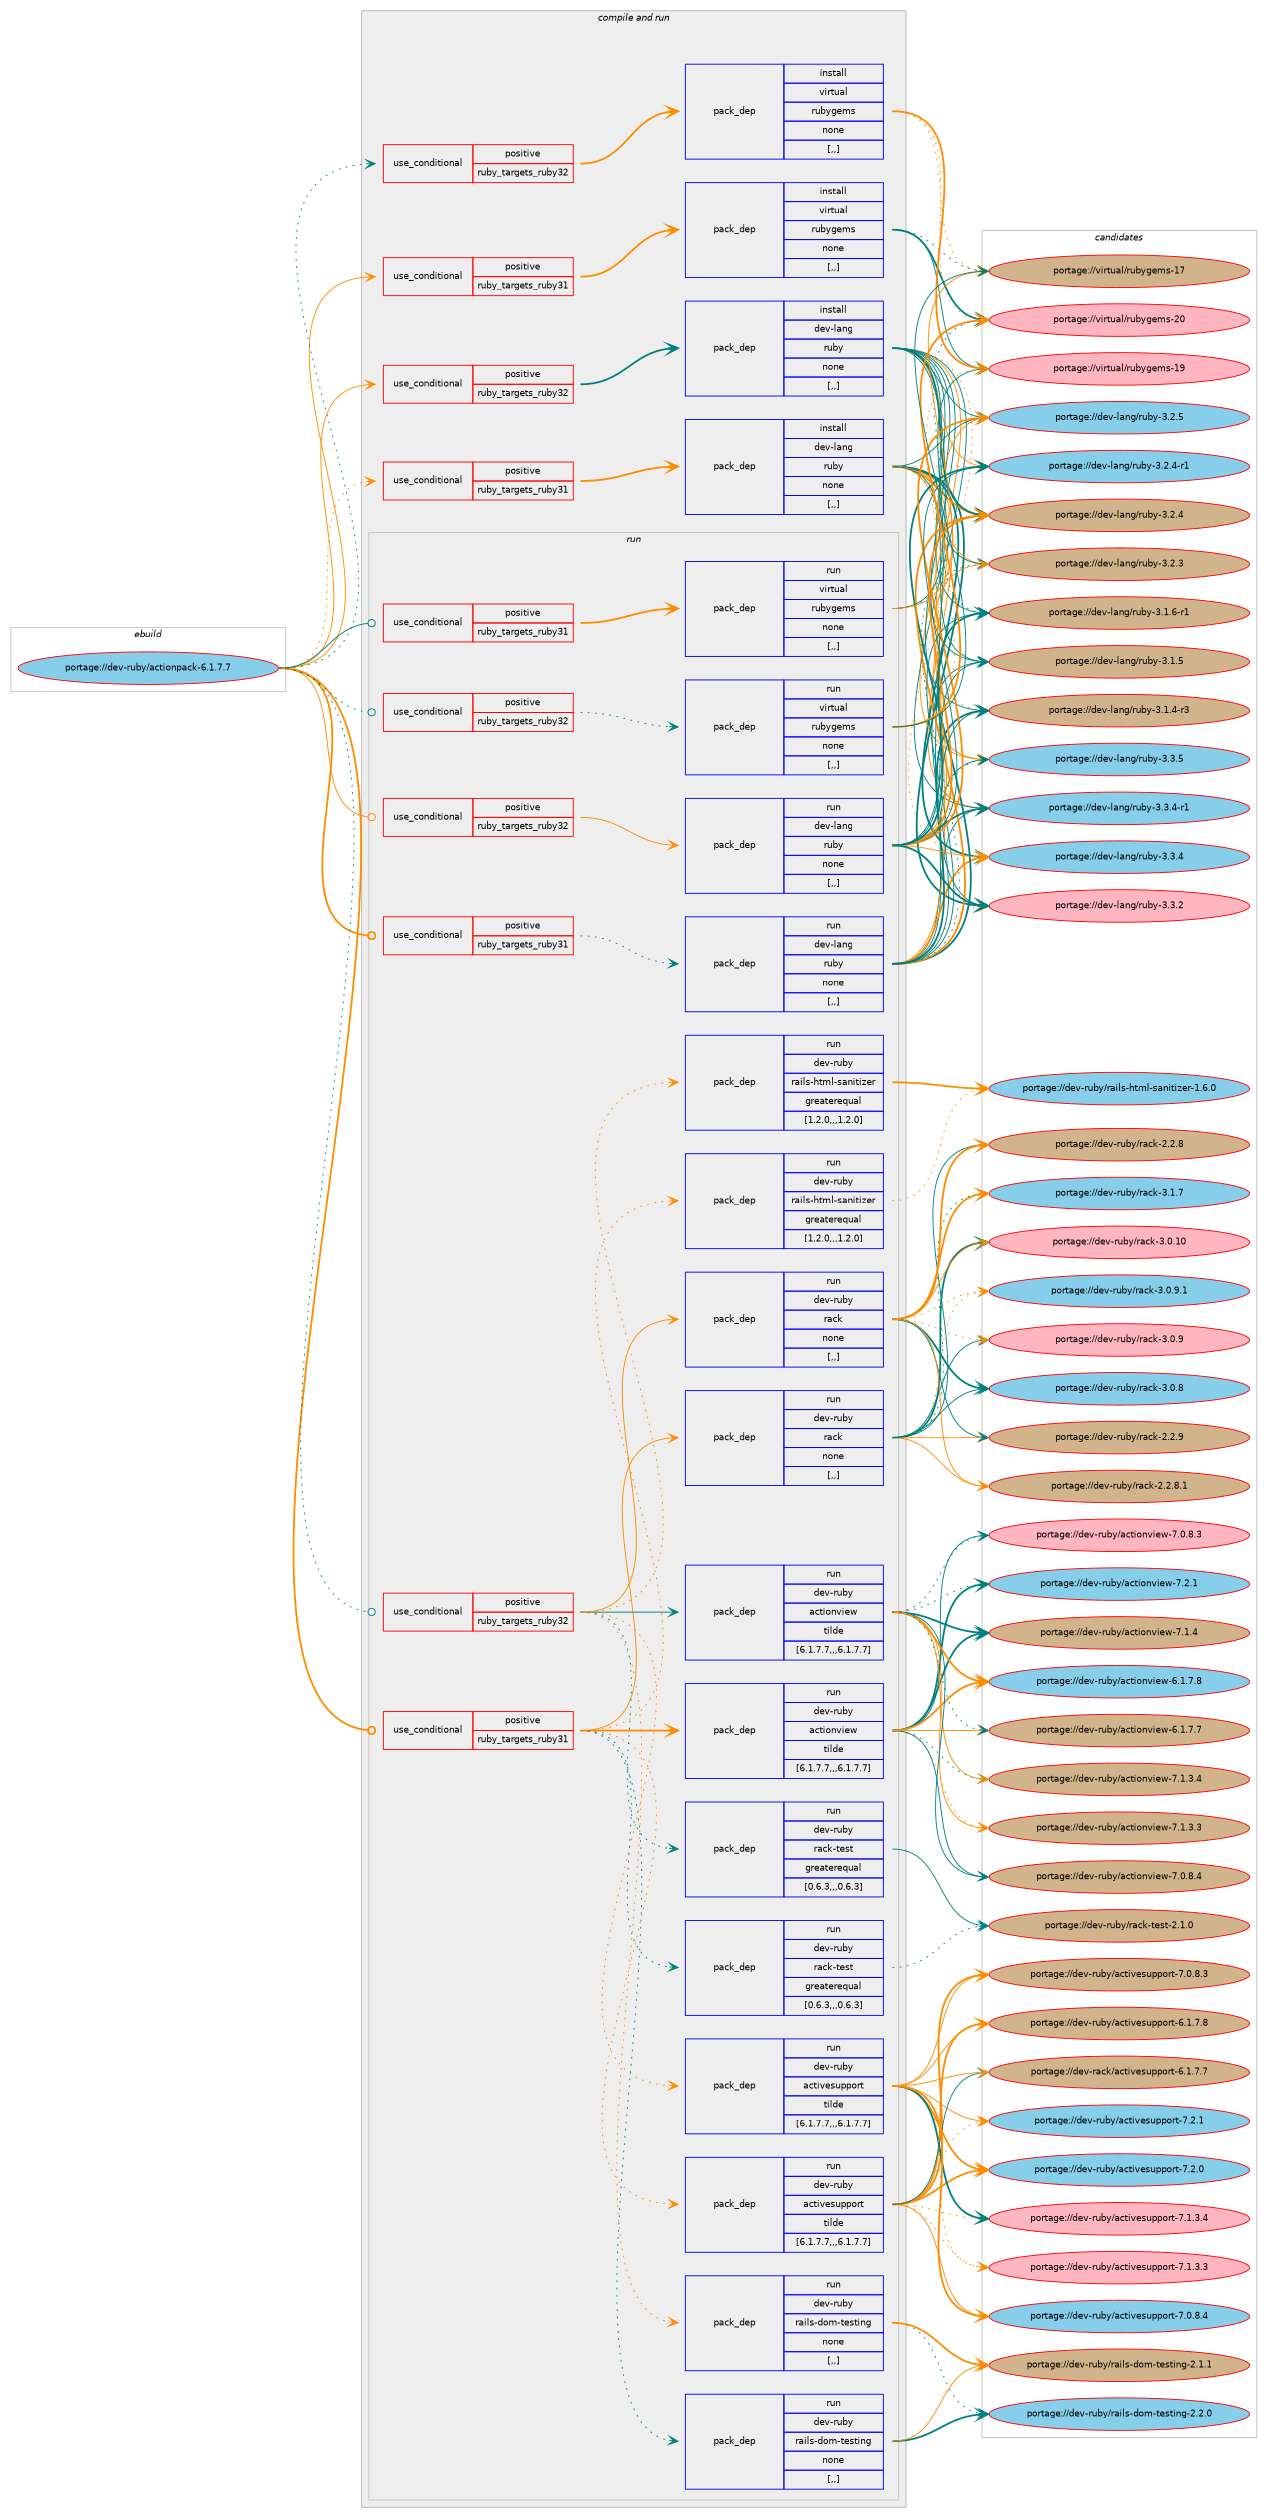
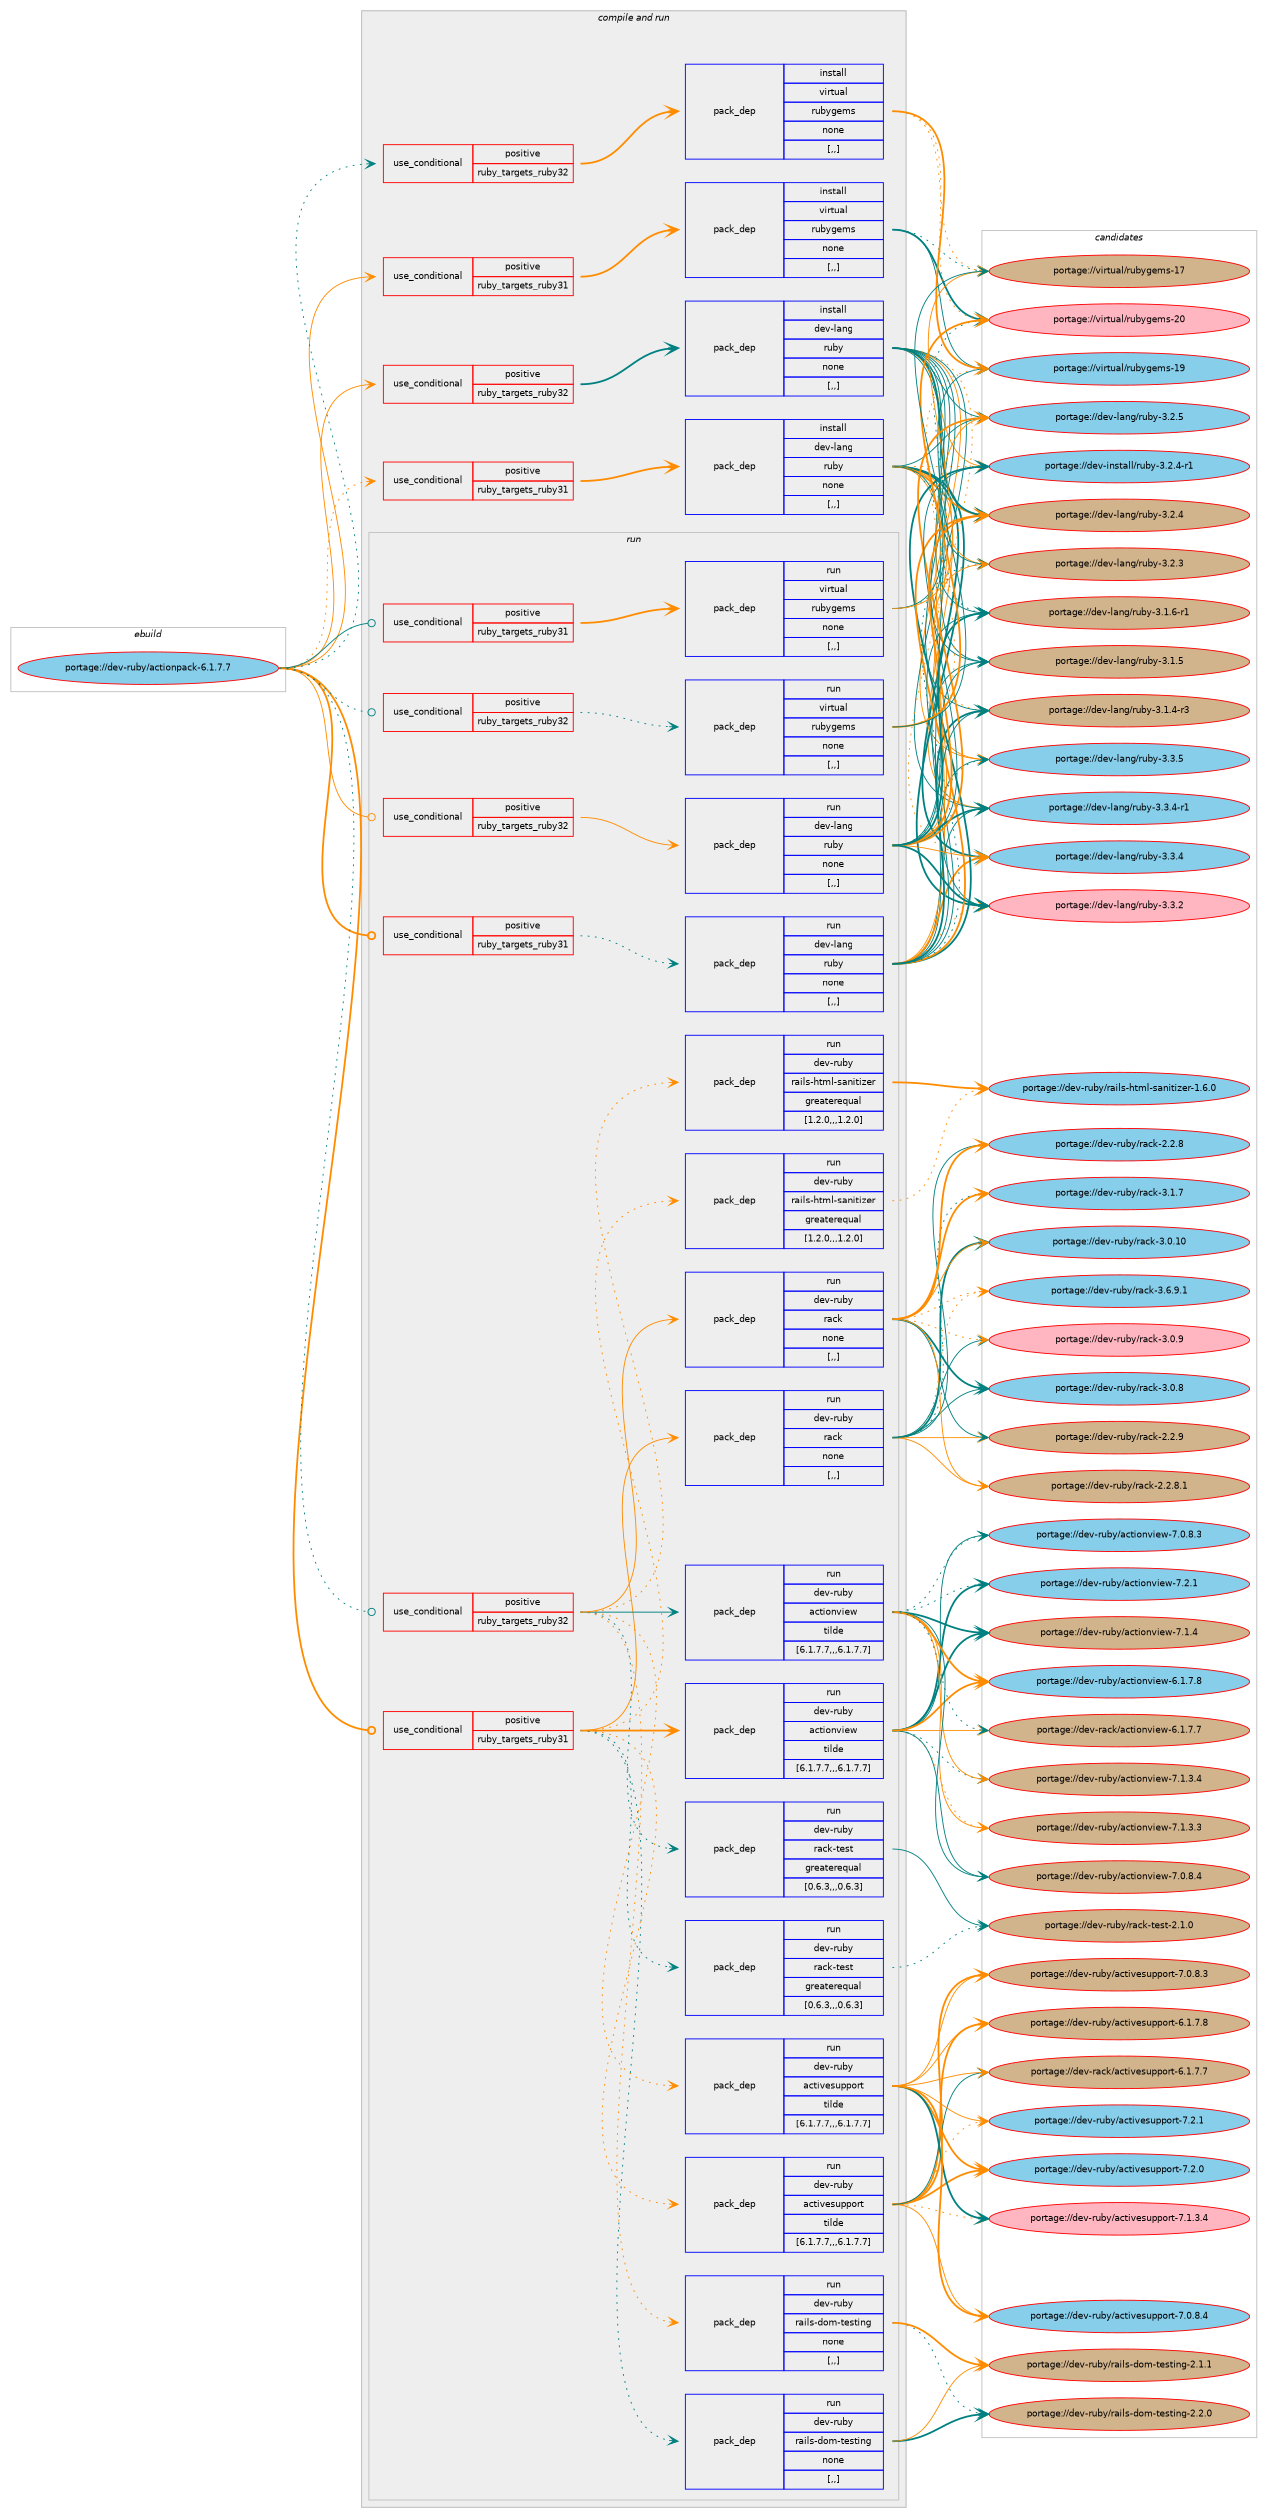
node "portage://virtual/rubygems-19": fillcolor lightpink -> skyblue
node "portage://dev-lang/ruby-3.2.4-r1": label "portage://dev-lang/ruby-3.2.4-r1" -> "portage://dev-install/ruby-3.2.4-r1"
node "portage://dev-ruby/rack-2.2.8": fillcolor tan -> skyblue
node "portage://dev-ruby/rack-3.0.10": fillcolor lightpink -> skyblue
node "portage://dev-ruby/rack-3.0.9.1": label "portage://dev-ruby/rack-3.0.9.1" -> "portage://dev-ruby/rack-3.6.9.1"
node "portage://dev-ruby/actionview-7.0.8.3": fillcolor lightpink -> skyblue
node "portage://dev-ruby/actionview-6.1.7.7": label "portage://dev-ruby/actionview-6.1.7.7" -> "portage://dev-rack/actionview-6.1.7.7"
node "portage://dev-ruby/activesupport-7.1.3.3": removed
node "portage://dev-ruby/rails-dom-testing-2.2.0": fillcolor skyblue -> tan
